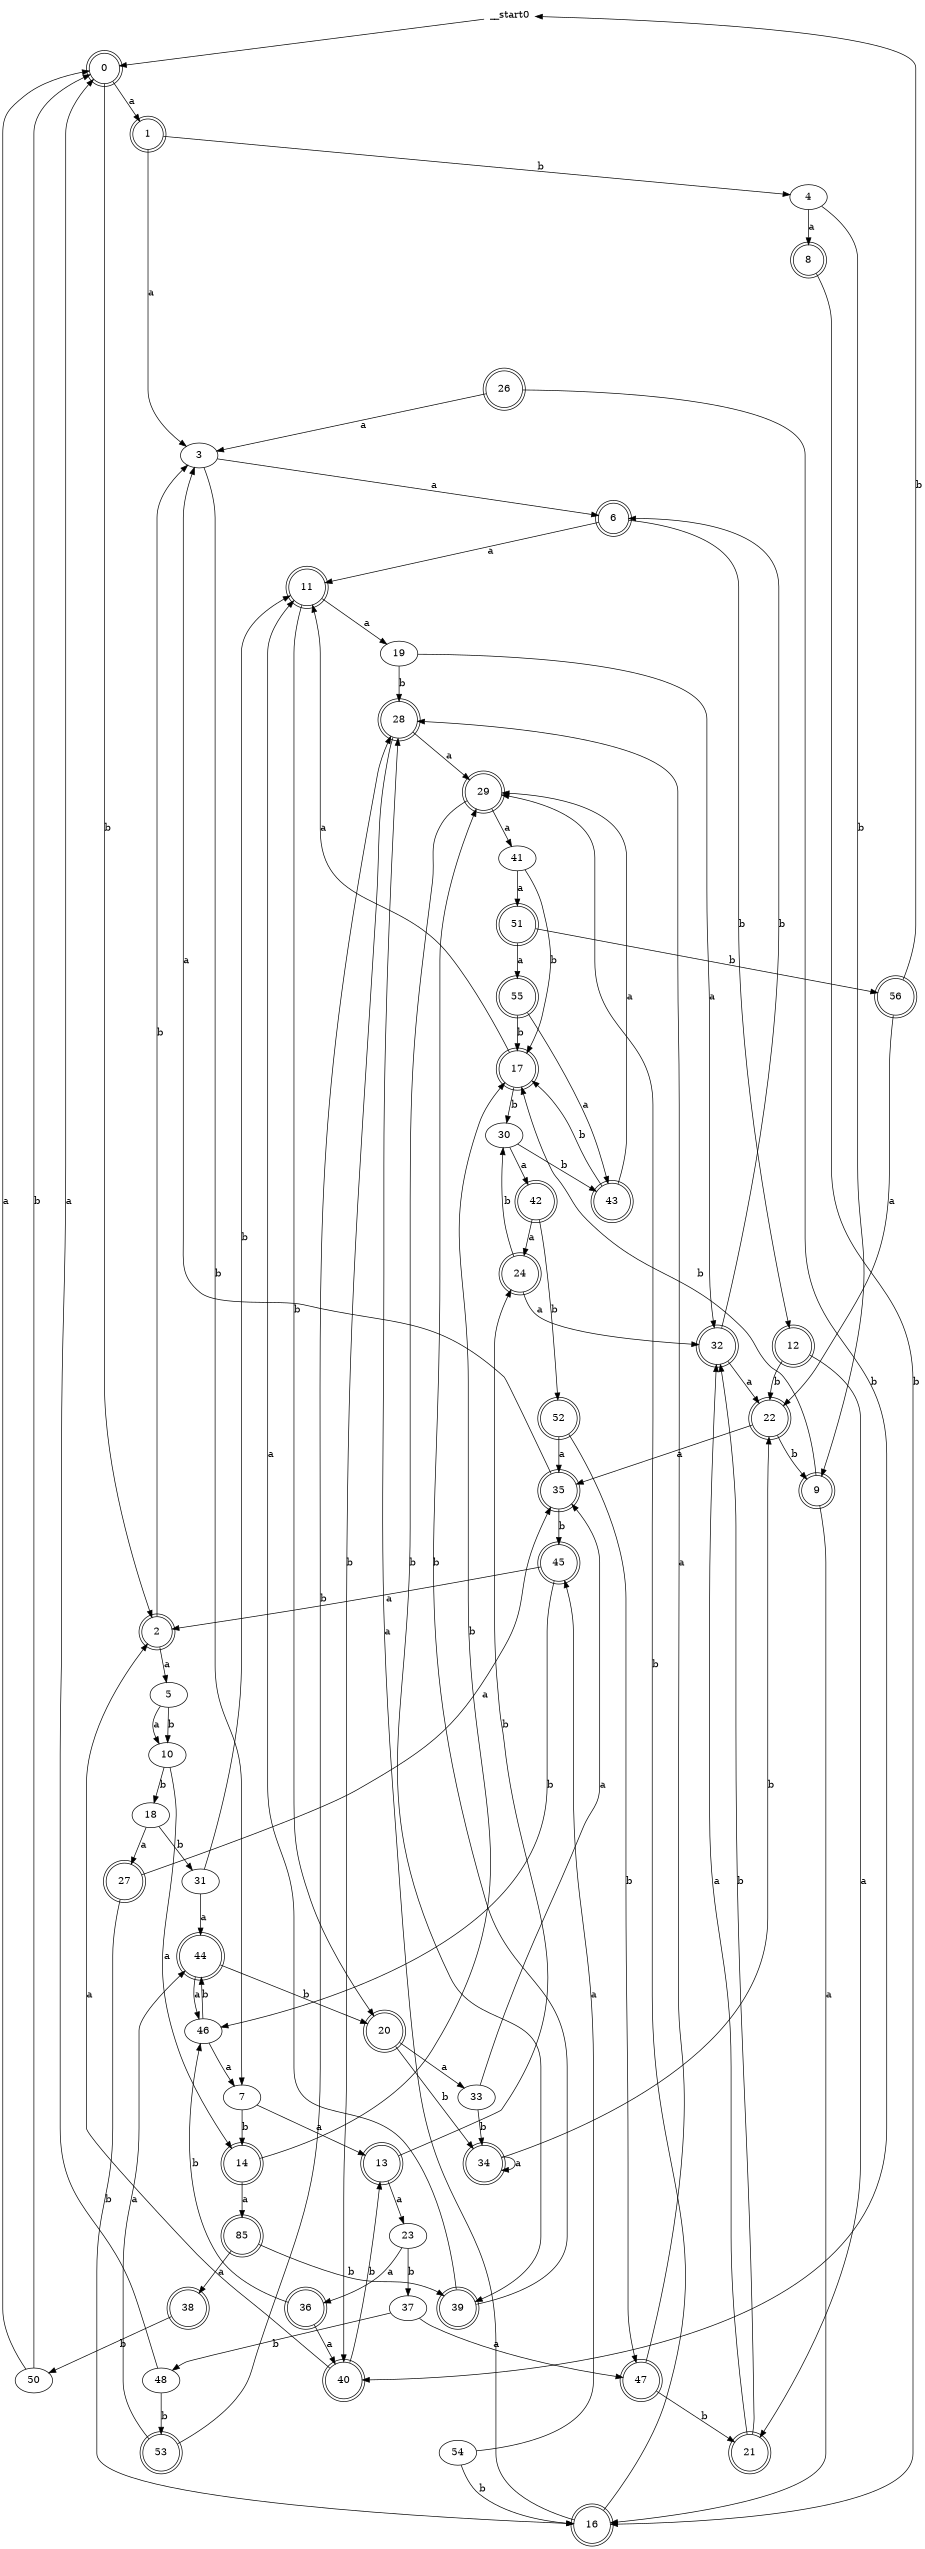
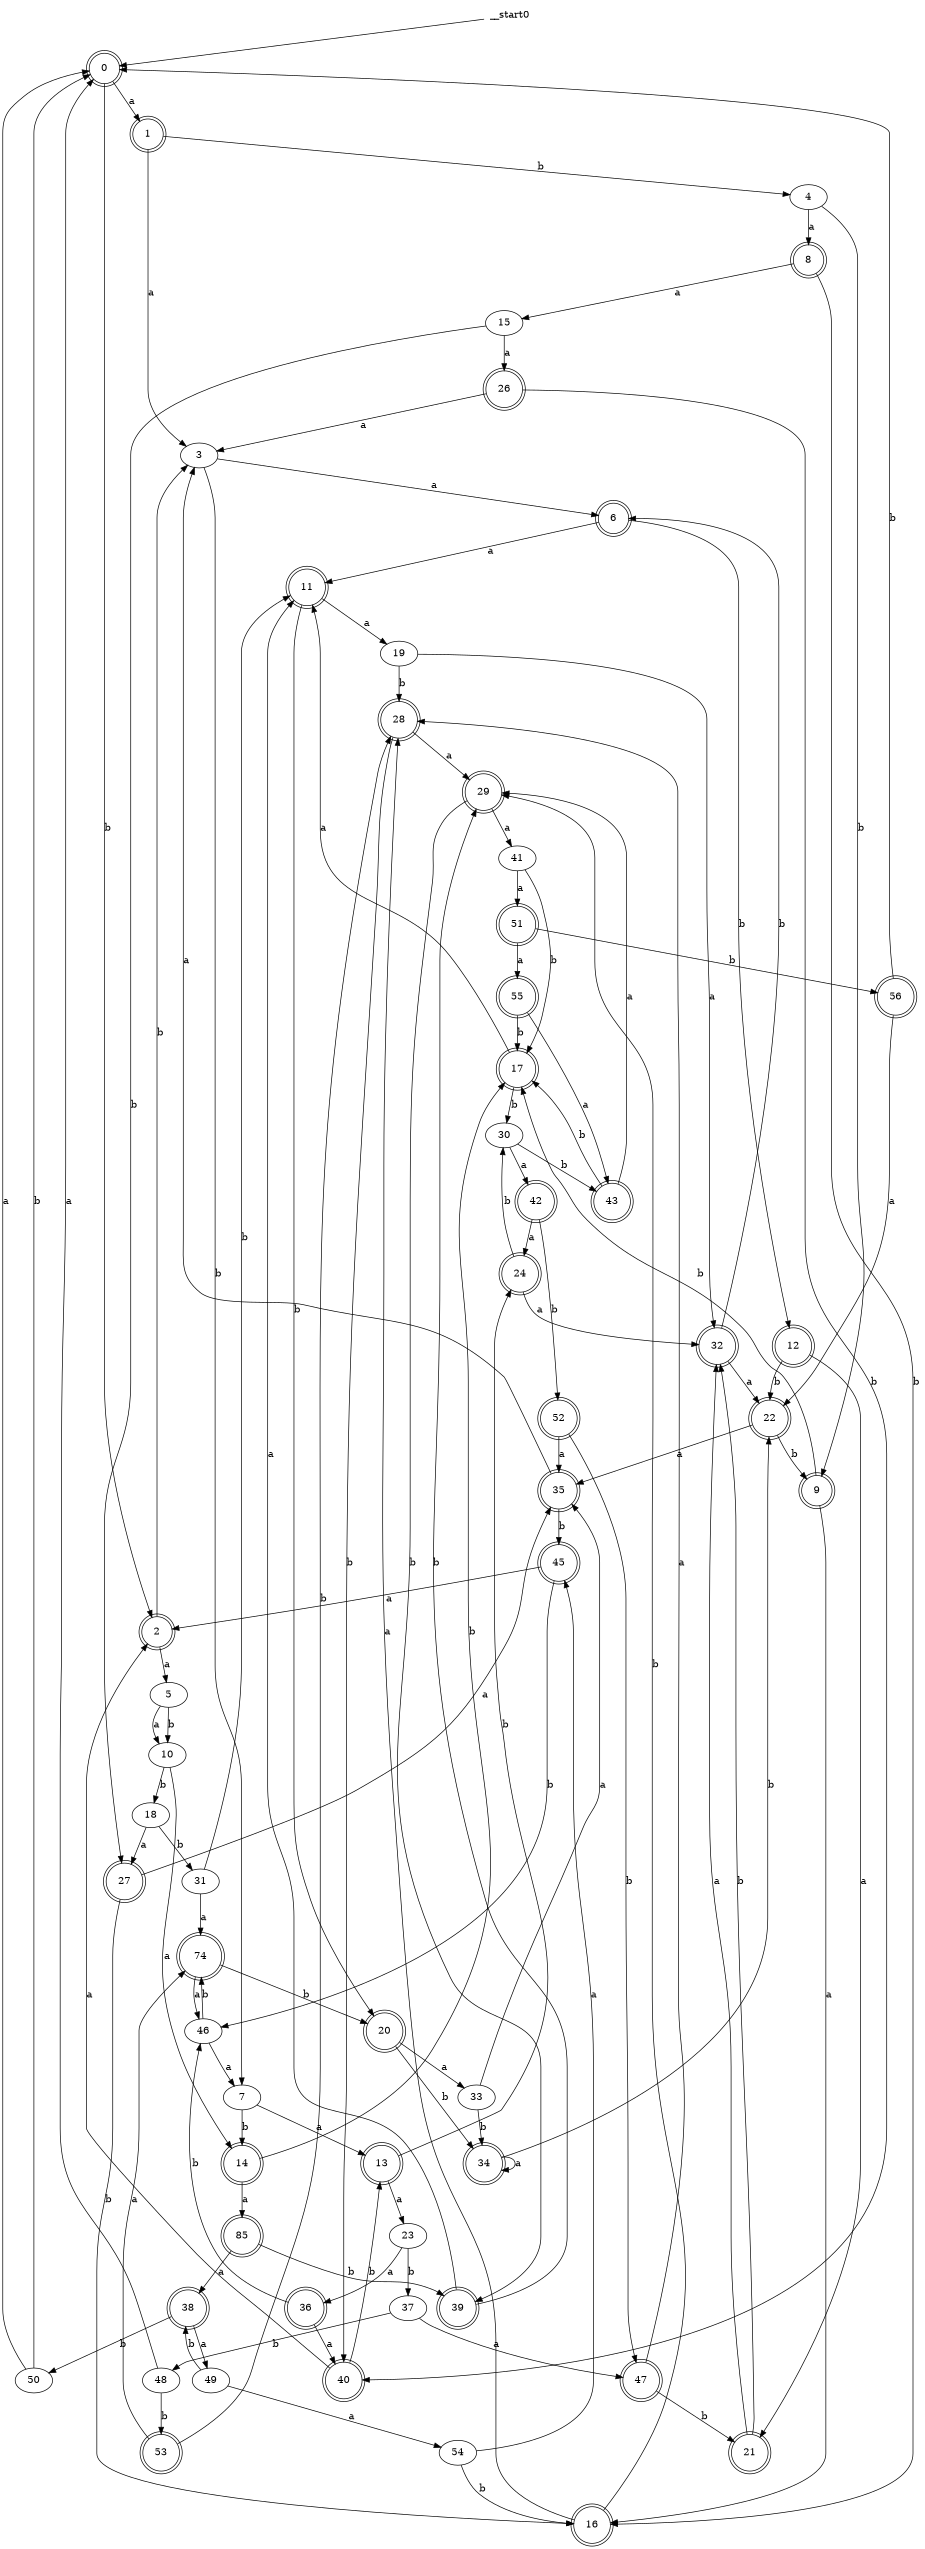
node "15": added
edge "56" -> "__start0": now "56" -> "0"
node "44": label "44" -> "74"
node "49": added
